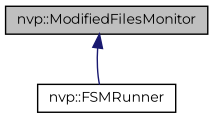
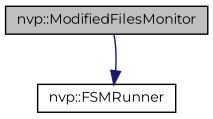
edge "nvp::FSMRunner" -> "nvp::ModifiedFilesMonitor": reversed
